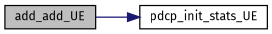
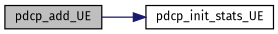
node "add_add_UE": label "add_add_UE" -> "pdcp_add_UE"
